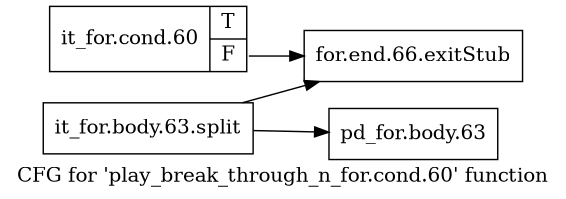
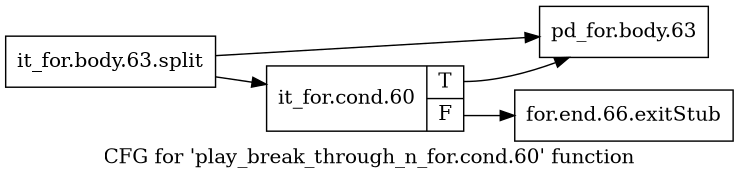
edge "it_for.cond.60" -> "pd_for.body.63": added
edge "it_for.body.63.split" -> "for.end.66.exitStub": now "it_for.body.63.split" -> "it_for.cond.60"
